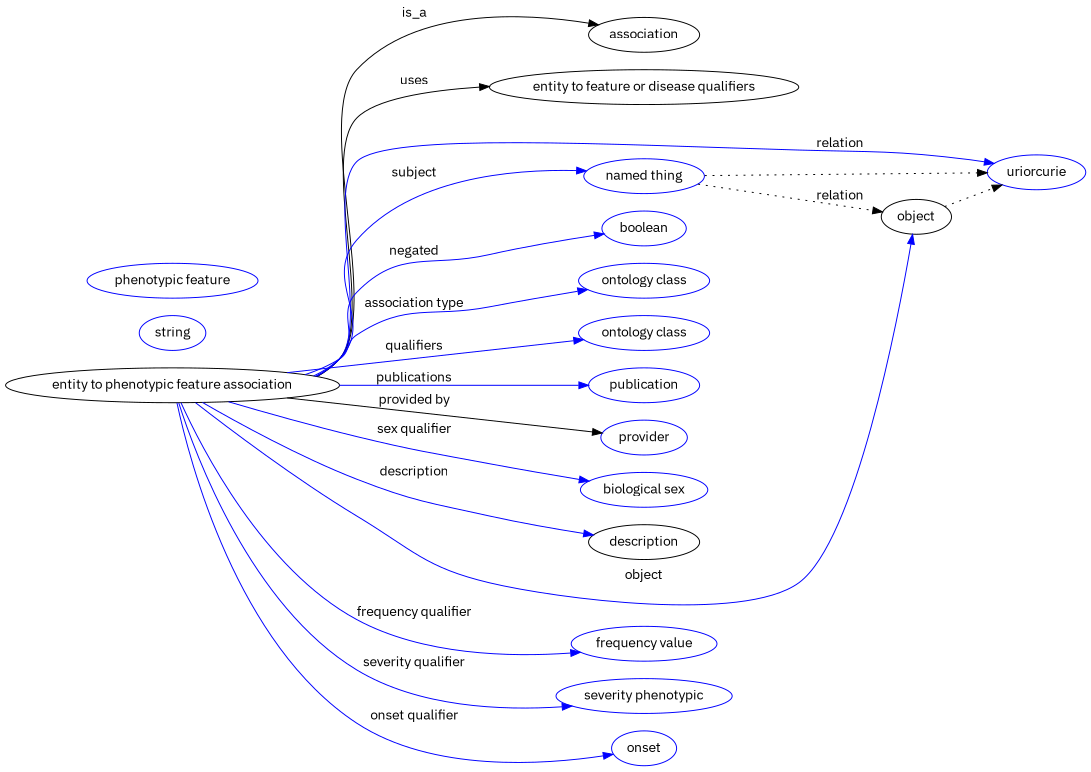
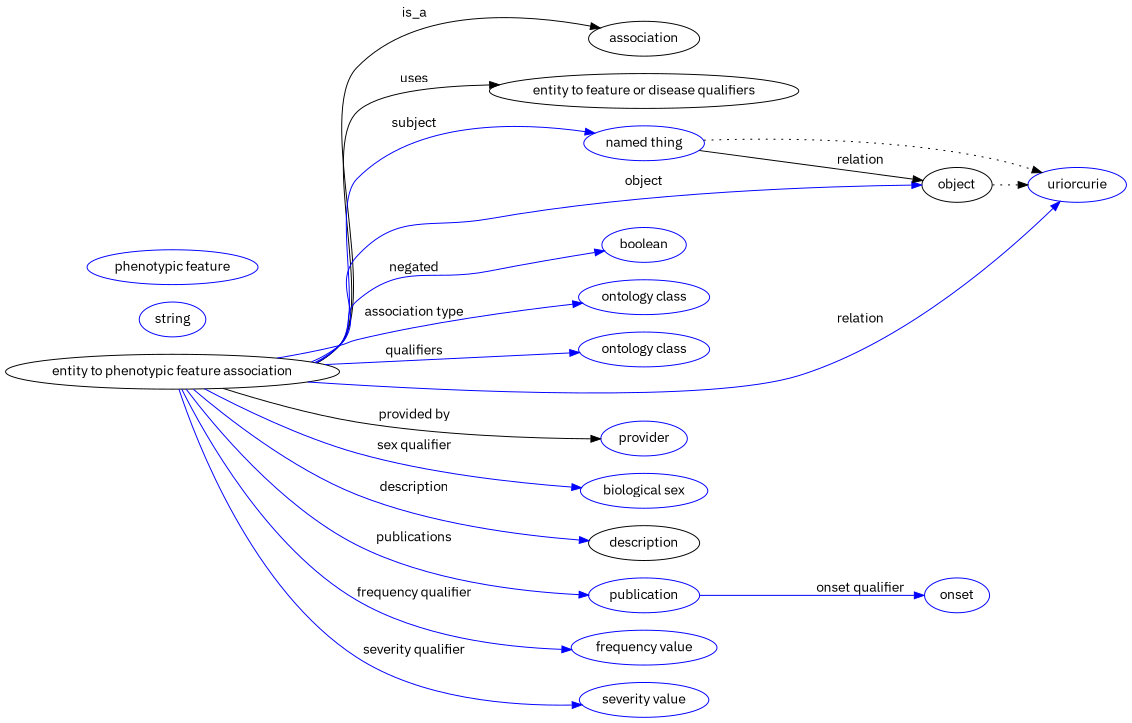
edge "named thing" -> "object": style dotted -> solid
edge "entity to phenotypic feature association" -> "onset": now "publication" -> "onset"
node "severity phenotypic": label "severity phenotypic" -> "severity value"
